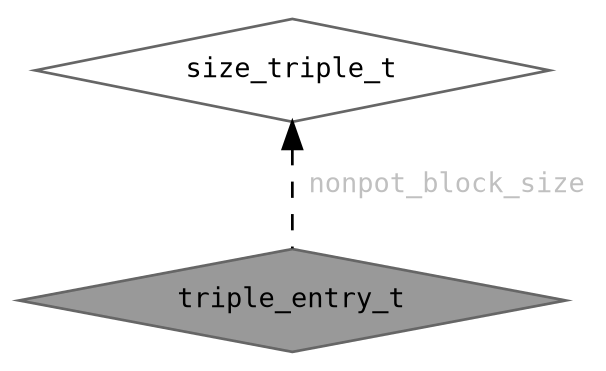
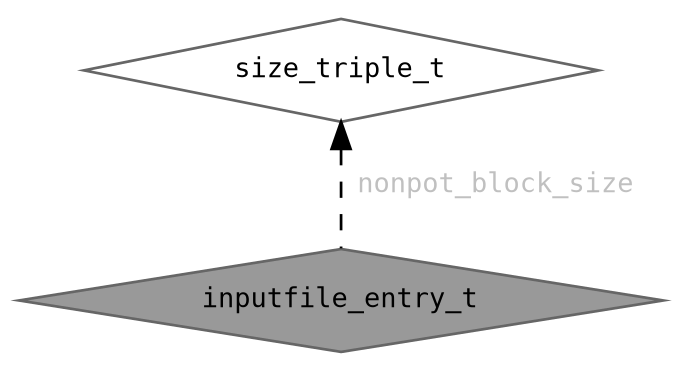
node "triple_entry_t": label "triple_entry_t" -> "inputfile_entry_t"
